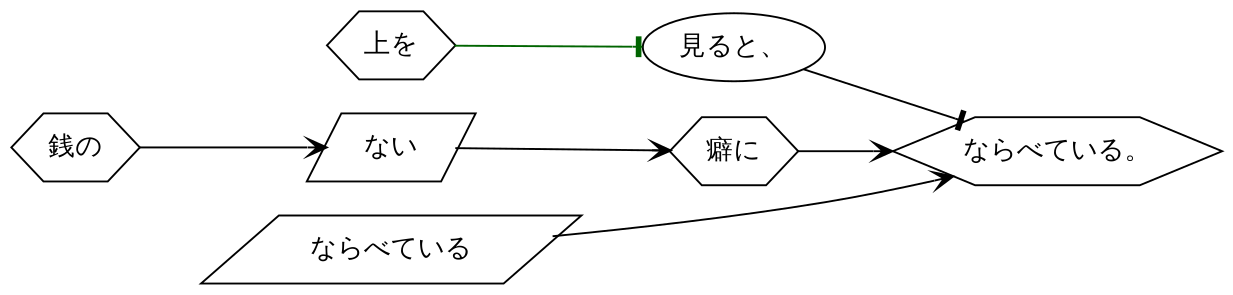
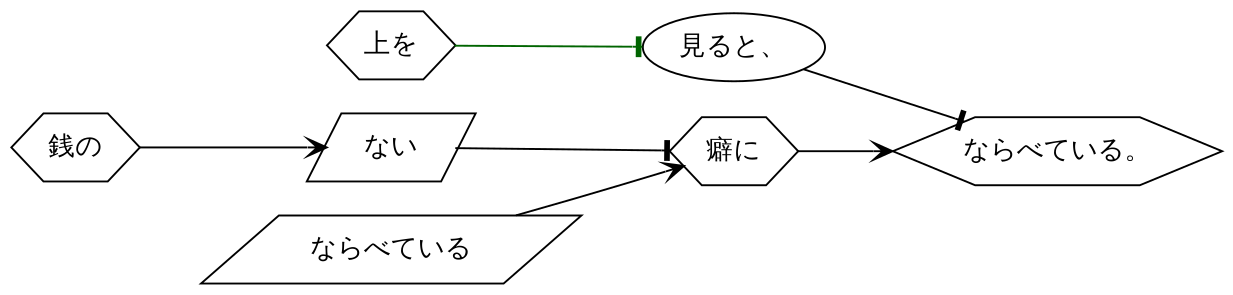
edge "ない" -> "癖に": arrowhead vee -> tee
edge "ならべている" -> "ならべている。": now "ならべている" -> "癖に"
